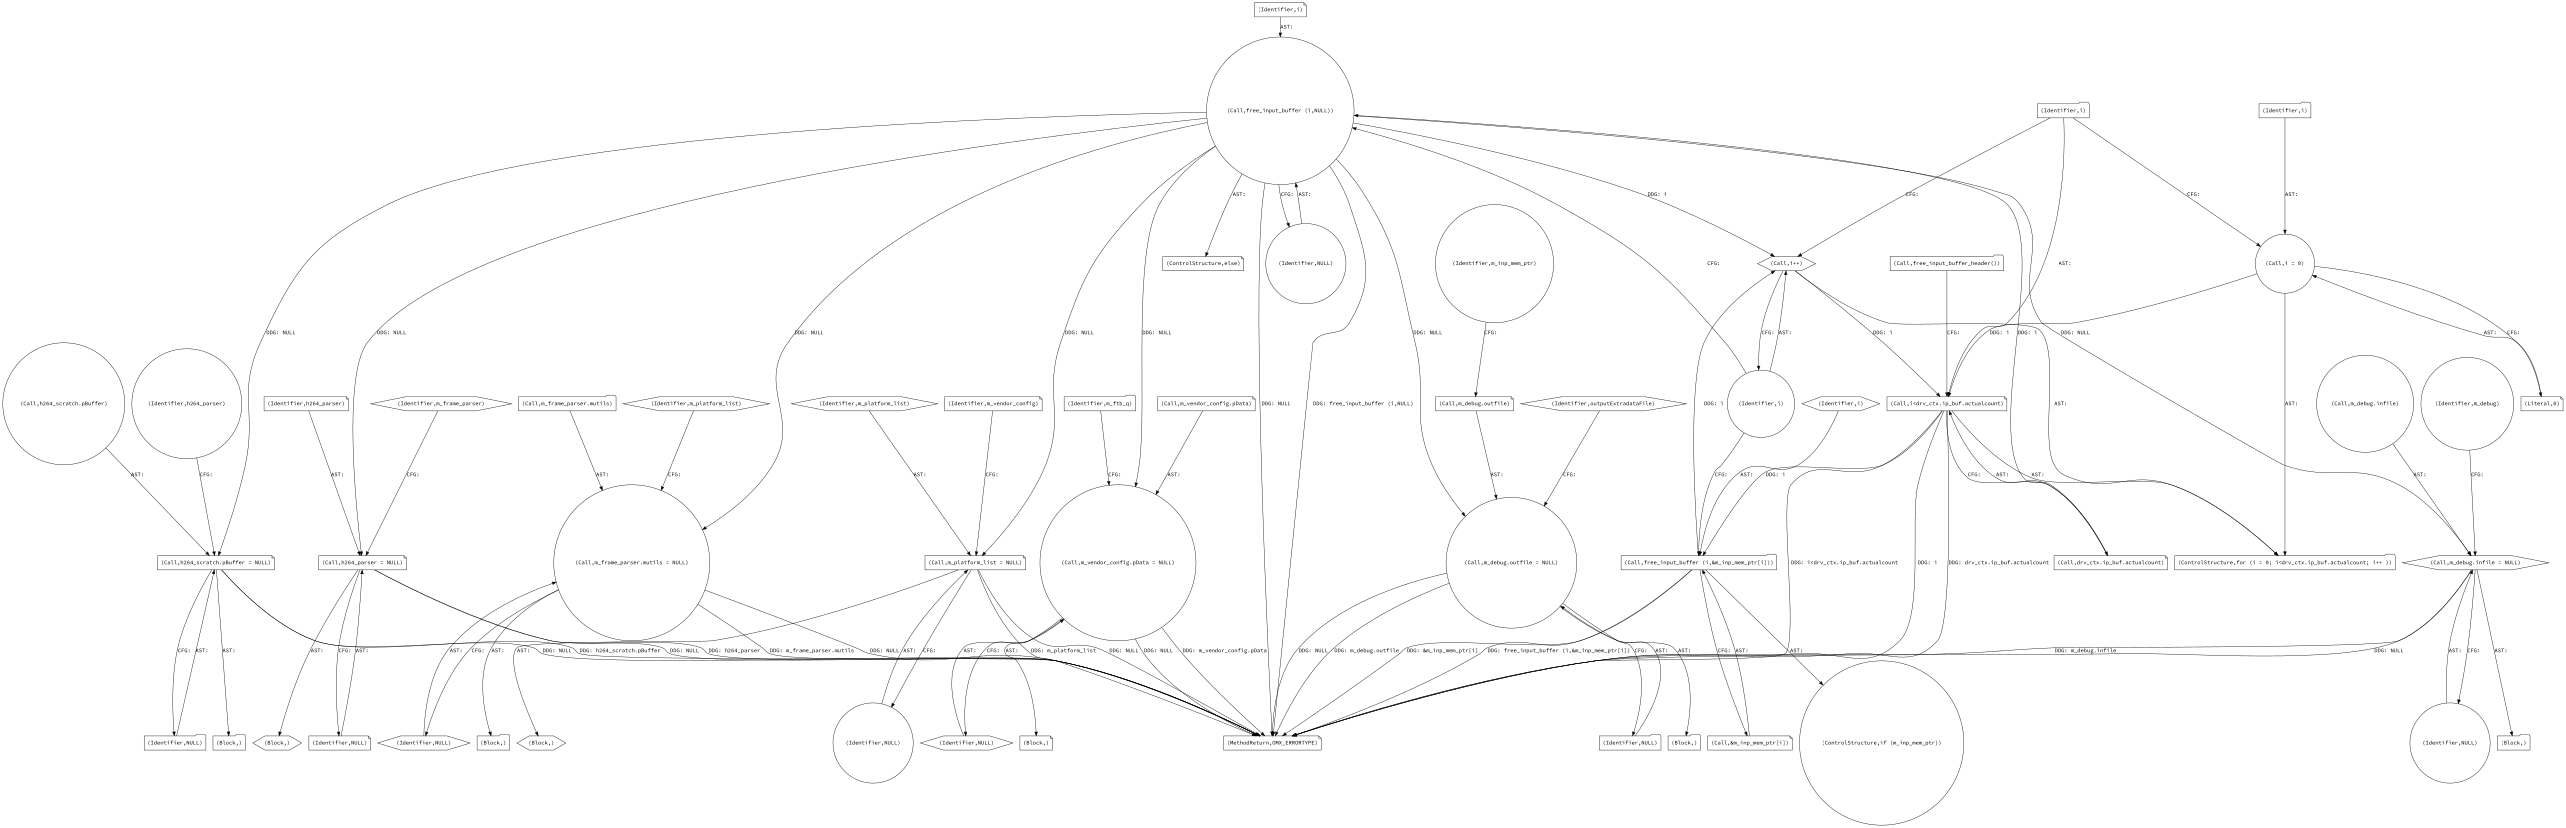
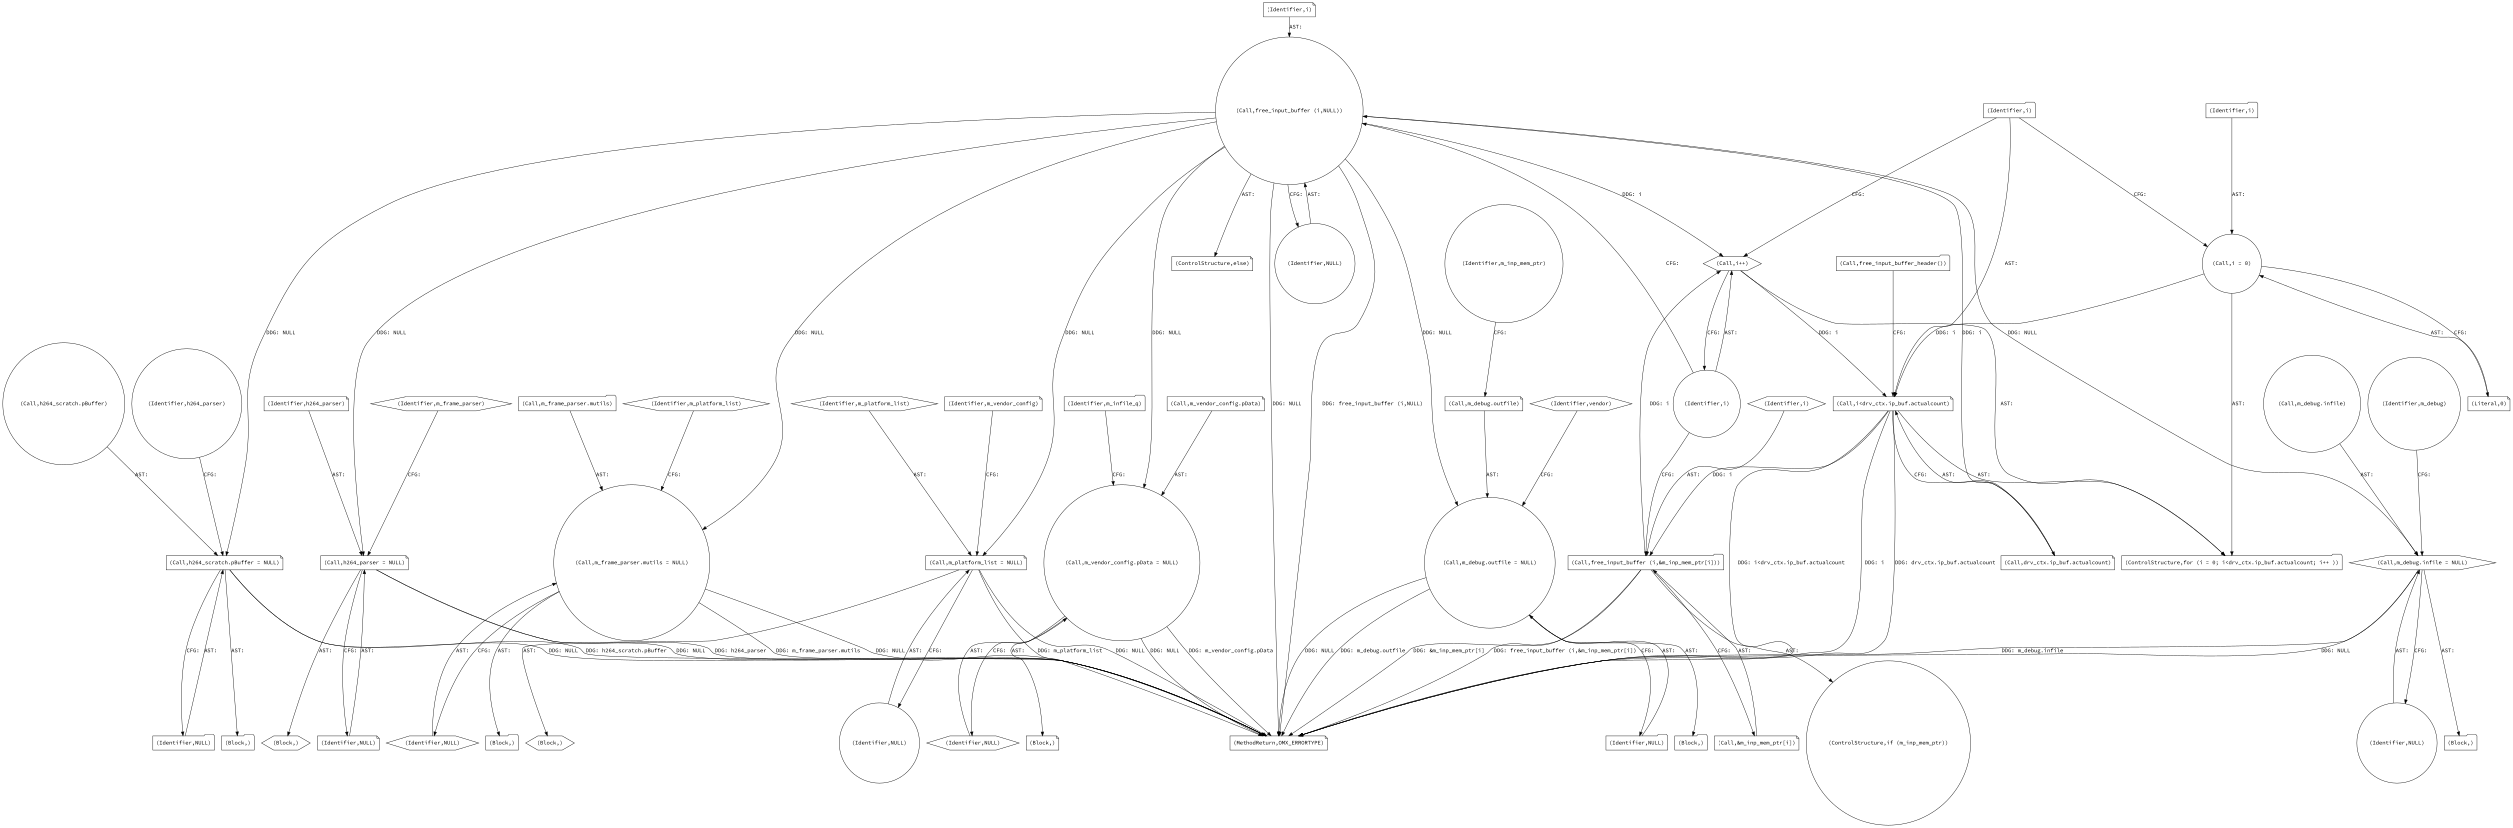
node "(Identifier,m_ftb_q)": label "(Identifier,m_ftb_q)" -> "(Identifier,m_infile_q)"
node "(Identifier,outputExtradataFile)": label "(Identifier,outputExtradataFile)" -> "(Identifier,vendor)"
